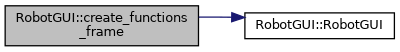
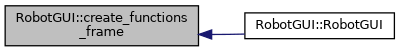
edge "RobotGUI::create_functions _frame" -> "RobotGUI::RobotGUI": reversed
